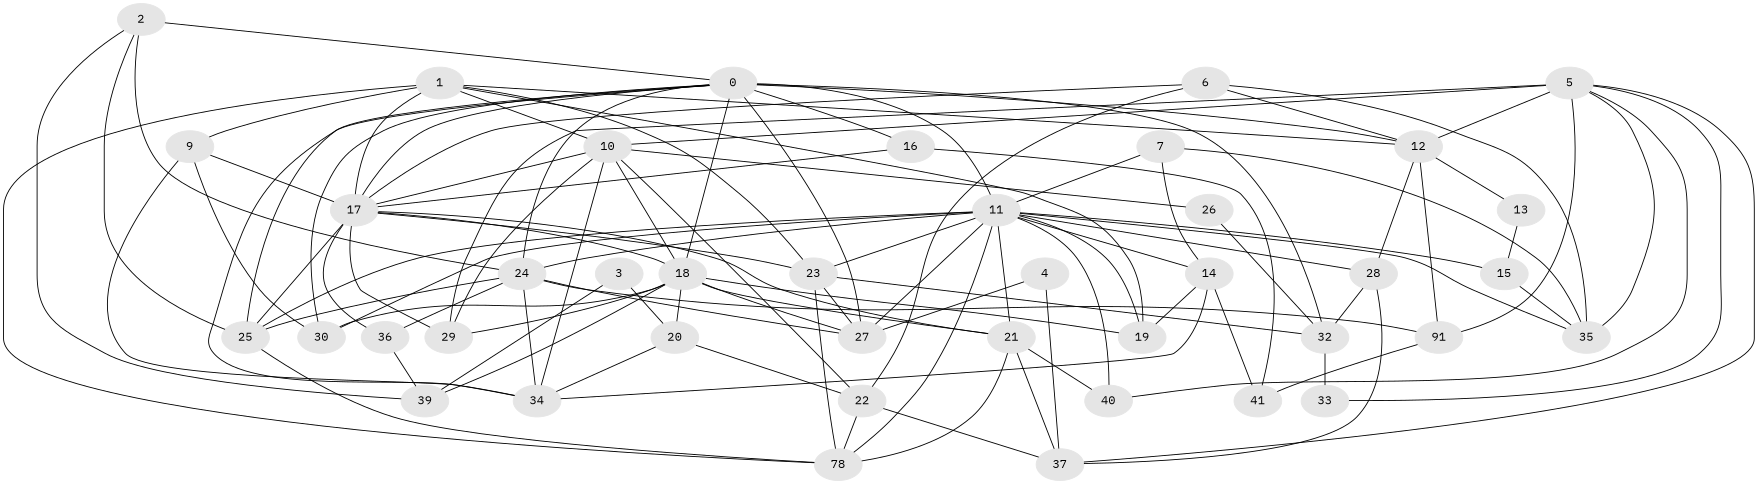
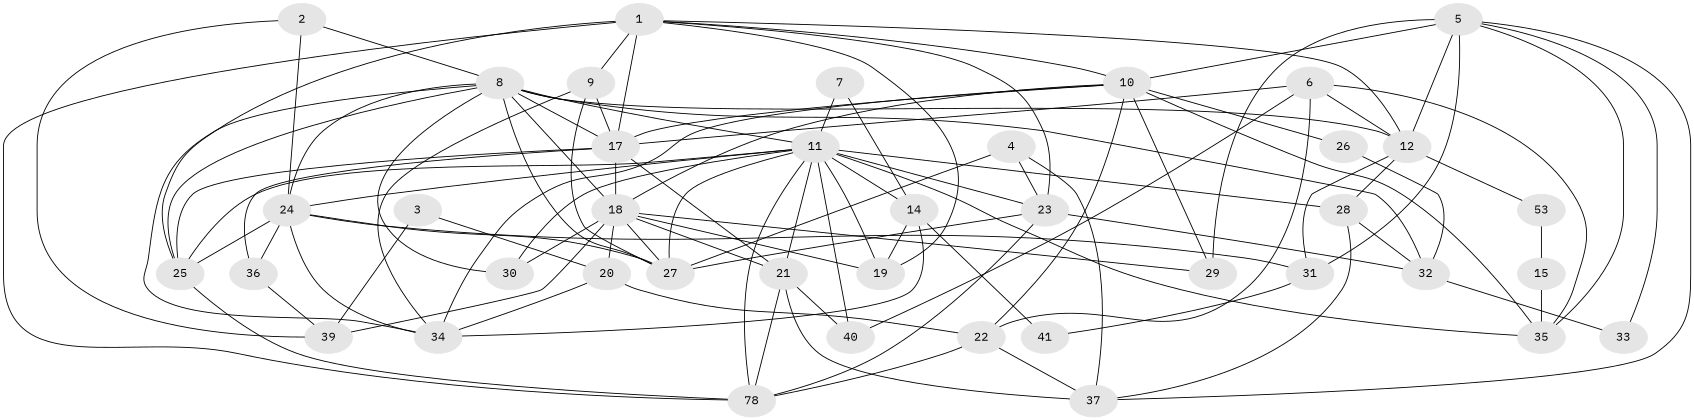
node "0": label "0" -> "8"
node "16": removed
edge "7" -- "35": now "10" -- "35"
edge "2" -- "25": now "1" -- "25"
node "13": label "13" -> "53"
edge "11" -- "15": removed
edge "17" -- "23": now "4" -- "23"
edge "9" -- "30": now "9" -- "27"
edge "17" -- "29": removed
node "91": label "91" -> "31"
edge "5" -- "40": now "6" -- "40"
